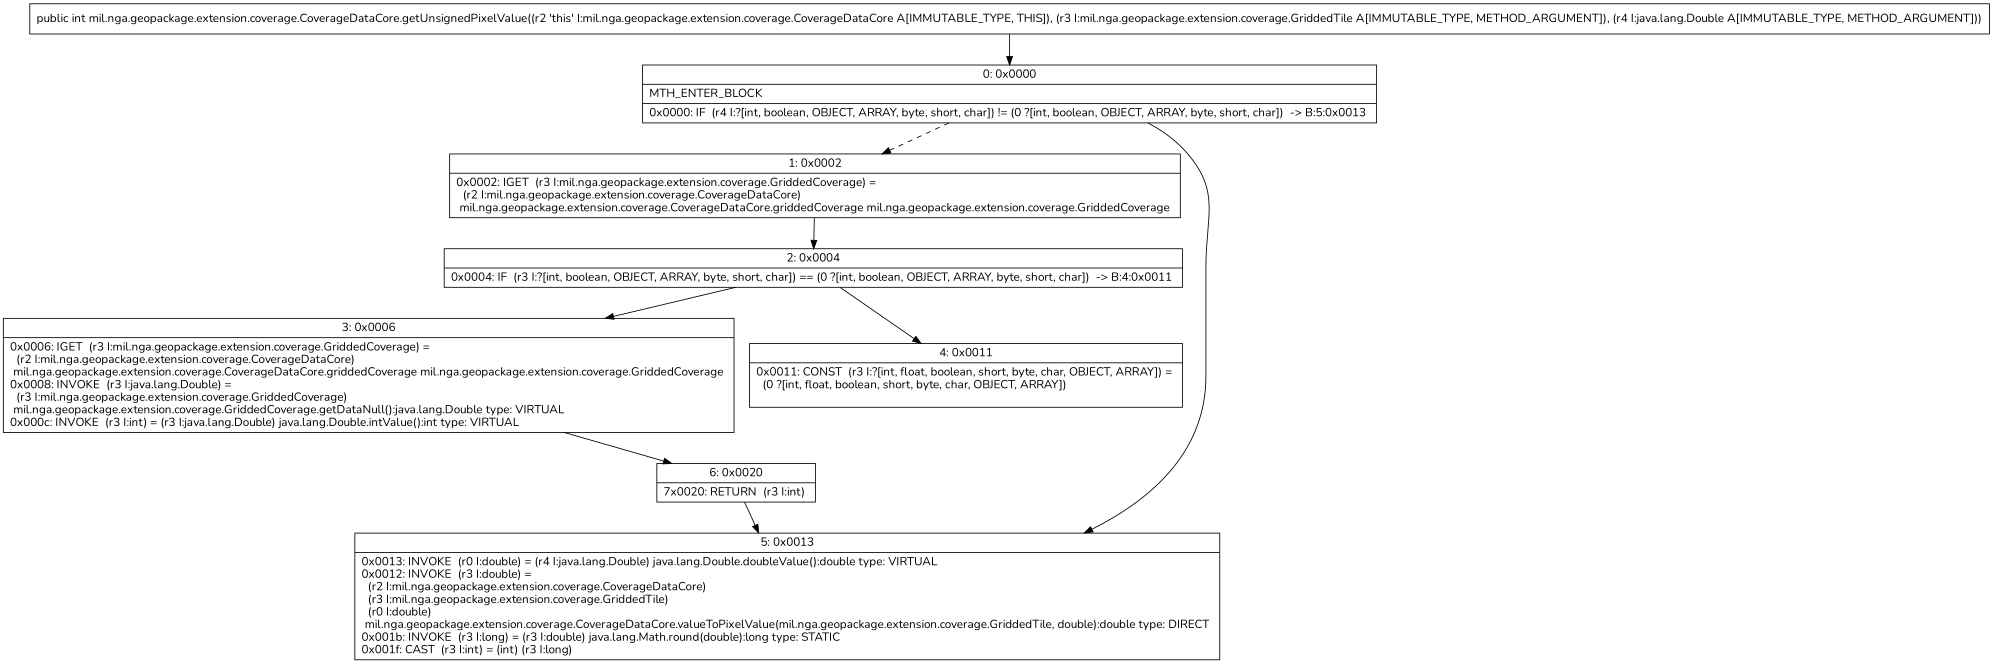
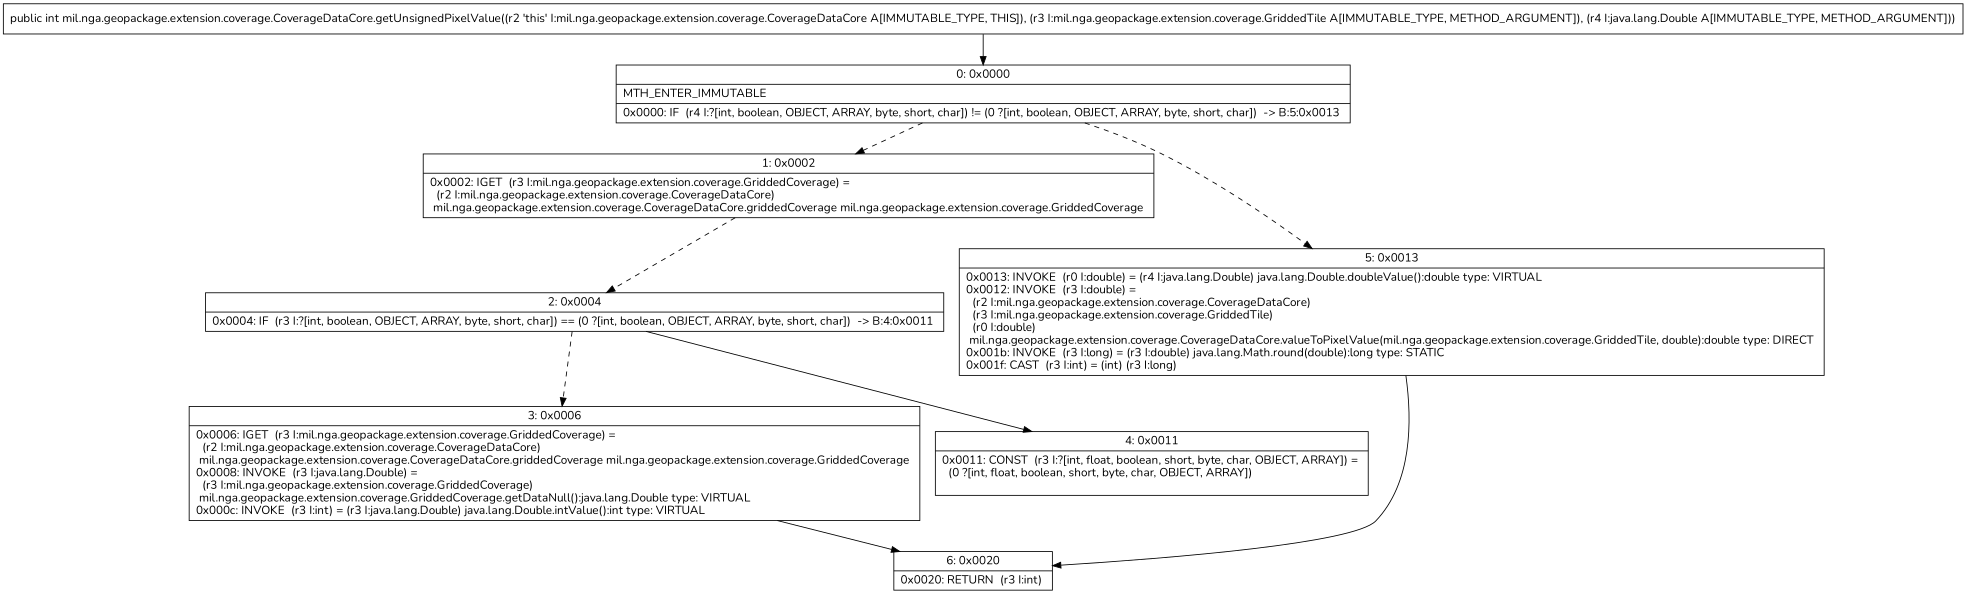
node "0: 0x0000": text "MTH_ENTER_BLOCK" -> "MTH_ENTER_IMMUTABLE"
edge "1: 0x0002" -> "2: 0x0004": style solid -> dashed
edge "2: 0x0004" -> "3: 0x0006": style solid -> dashed
edge "0: 0x0000" -> "5: 0x0013": style solid -> dashed
node "6: 0x0020": text "7x0020: RETURN  (r3 I:int)" -> "0x0020: RETURN  (r3 I:int)"
edge "6: 0x0020" -> "5: 0x0013": reversed
